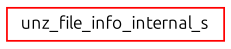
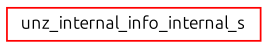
node "unz_file_info_internal_s": label "unz_file_info_internal_s" -> "unz_internal_info_internal_s"
